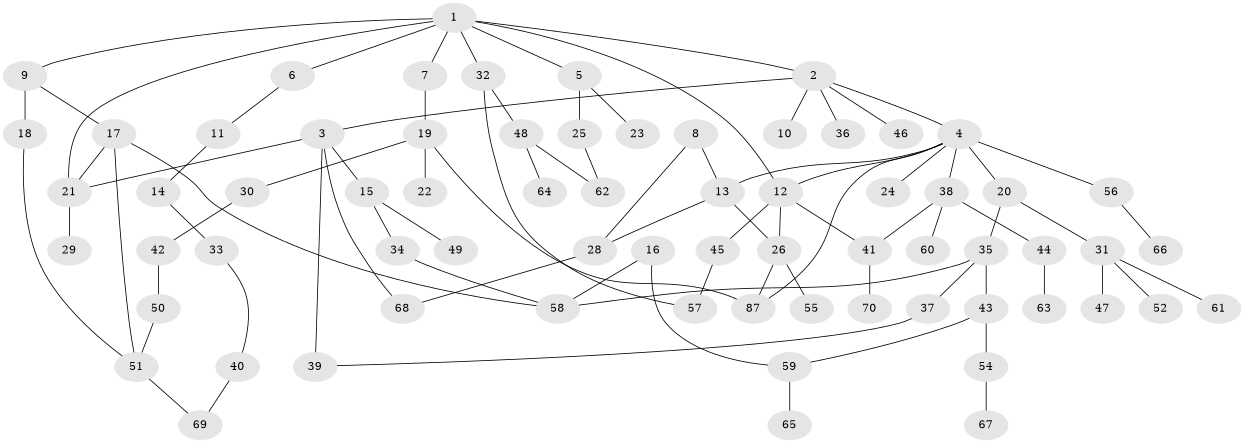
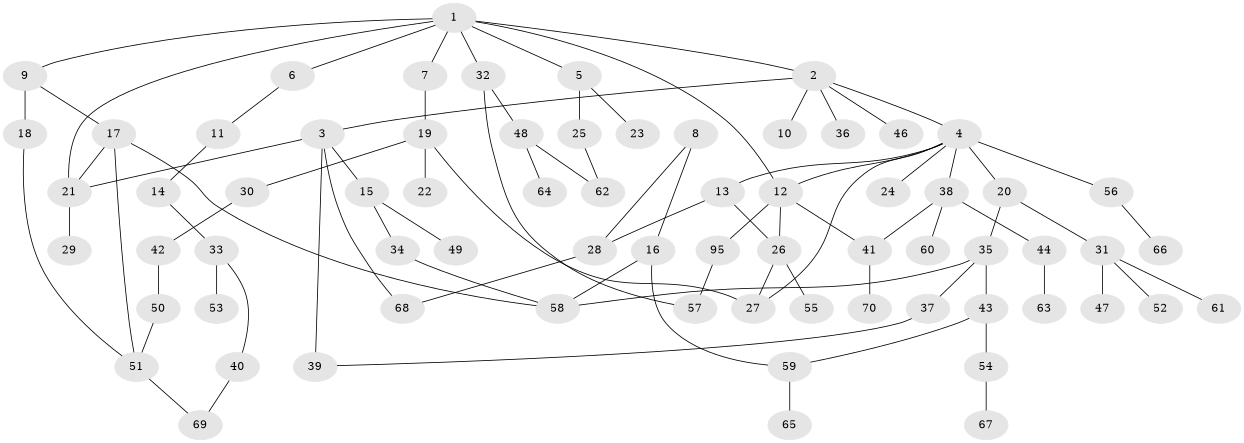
edge "8" -- "13": now "8" -- "16"
node "45": label "45" -> "95"
node "53": added
node "87": label "87" -> "27"
